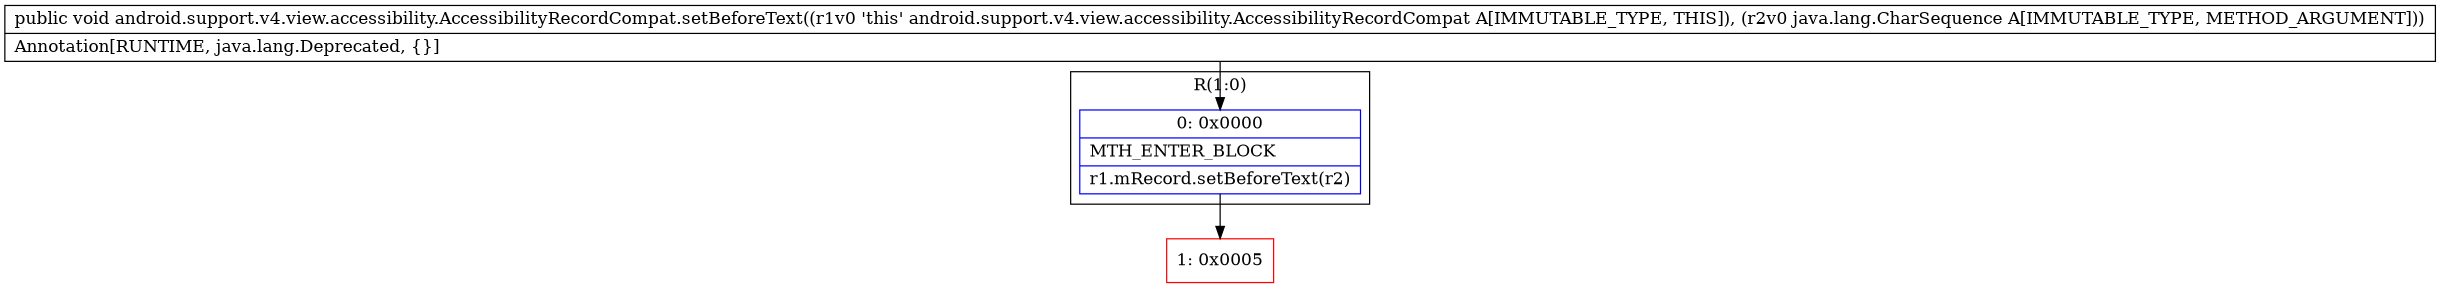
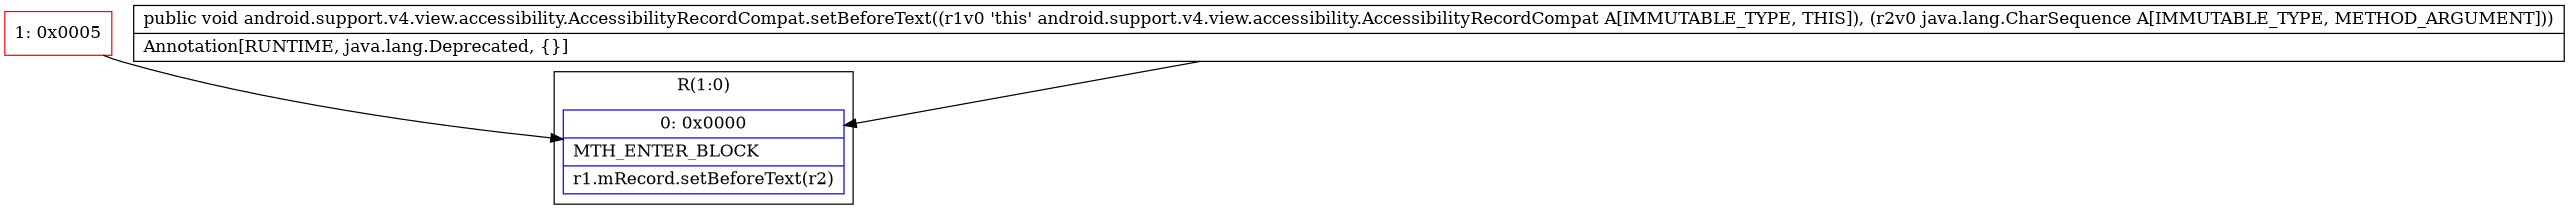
edge "0: 0x0000" -> "1: 0x0005": reversed
